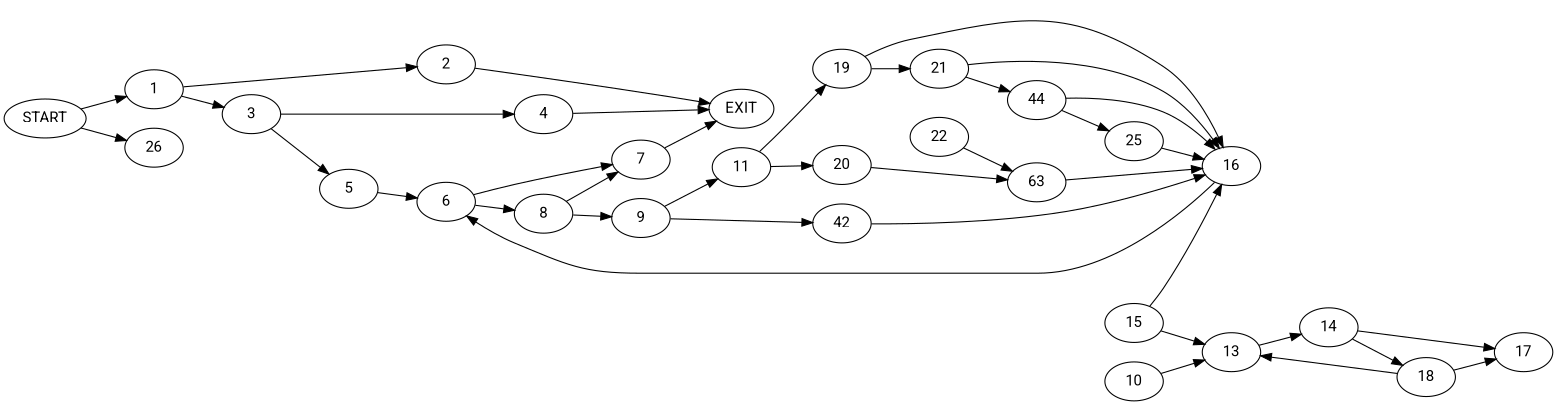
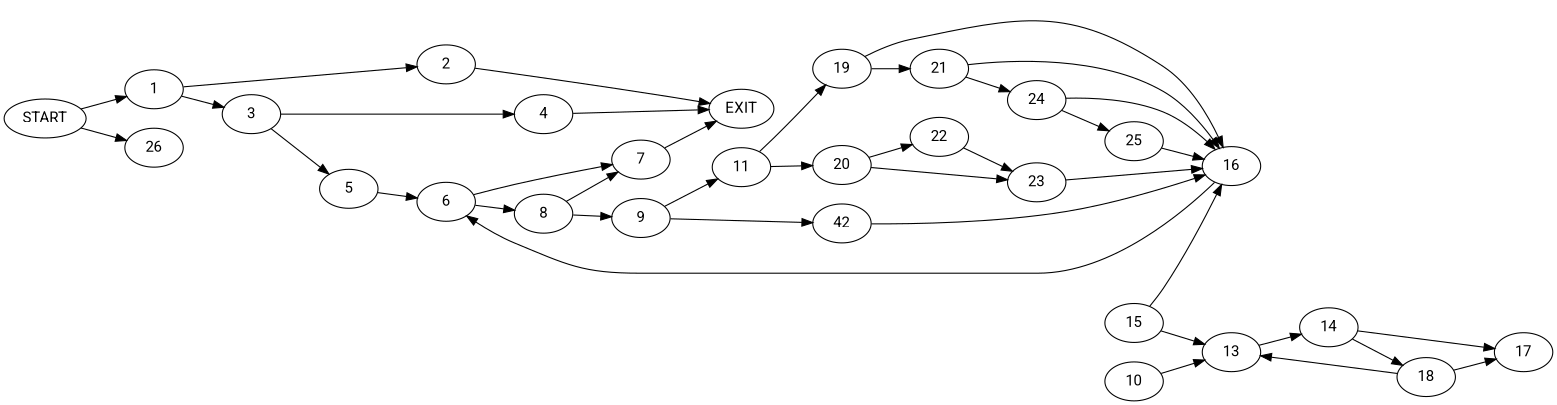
node "44": label "44" -> "24"
edge "20" -> "22": added
node "63": label "63" -> "23"
